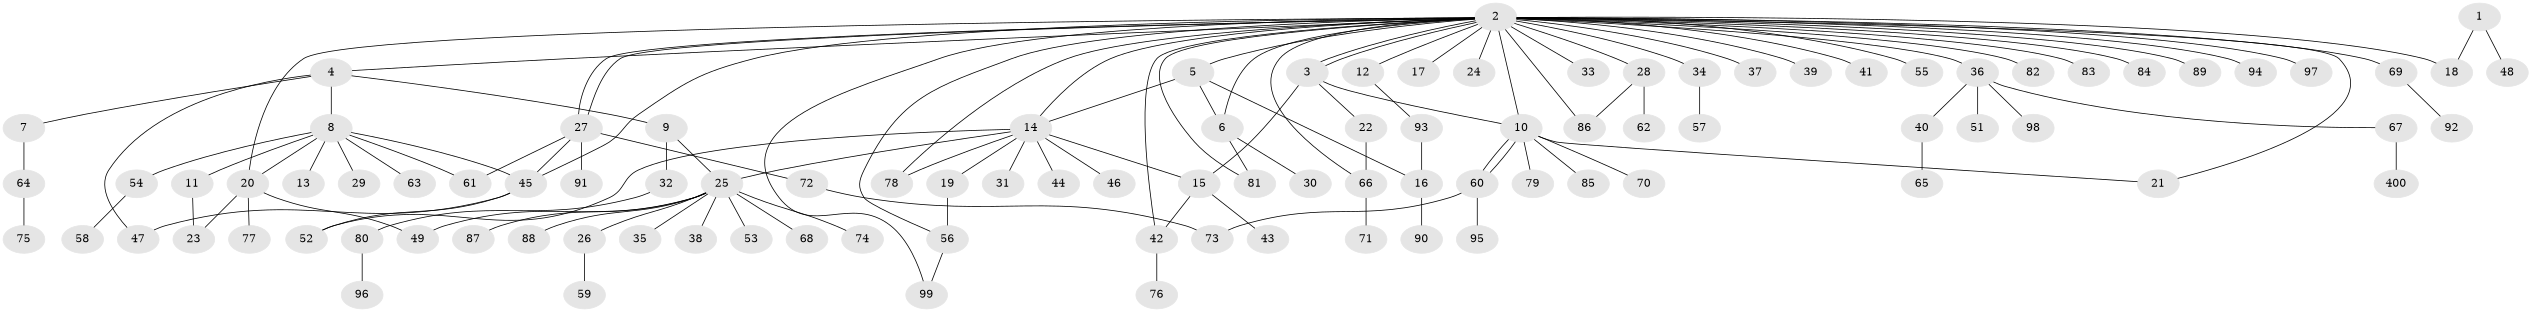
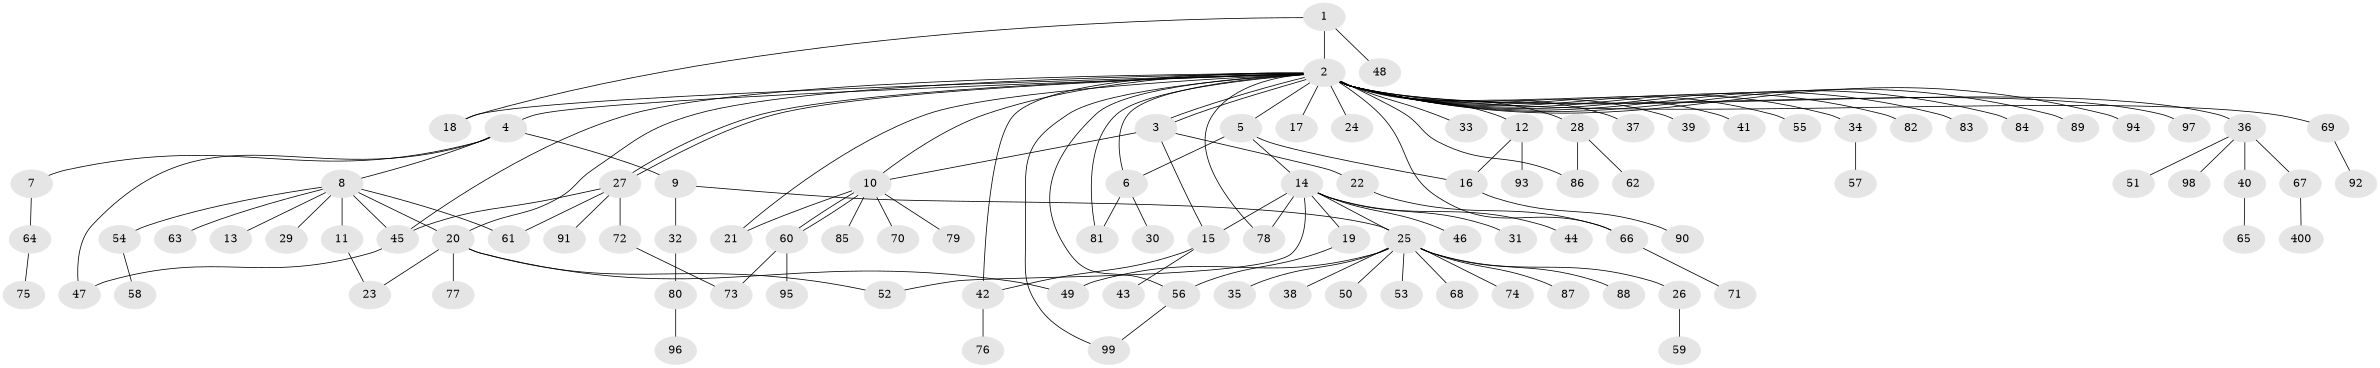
edge "2" -- "14": now "2" -- "1"
edge "93" -- "16": now "12" -- "16"
edge "45" -- "52": now "20" -- "52"
node "50": added
